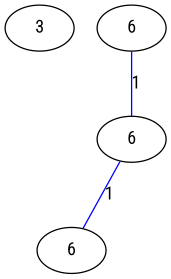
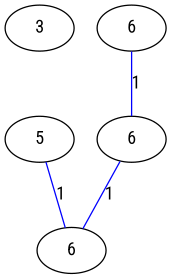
node "5": added
